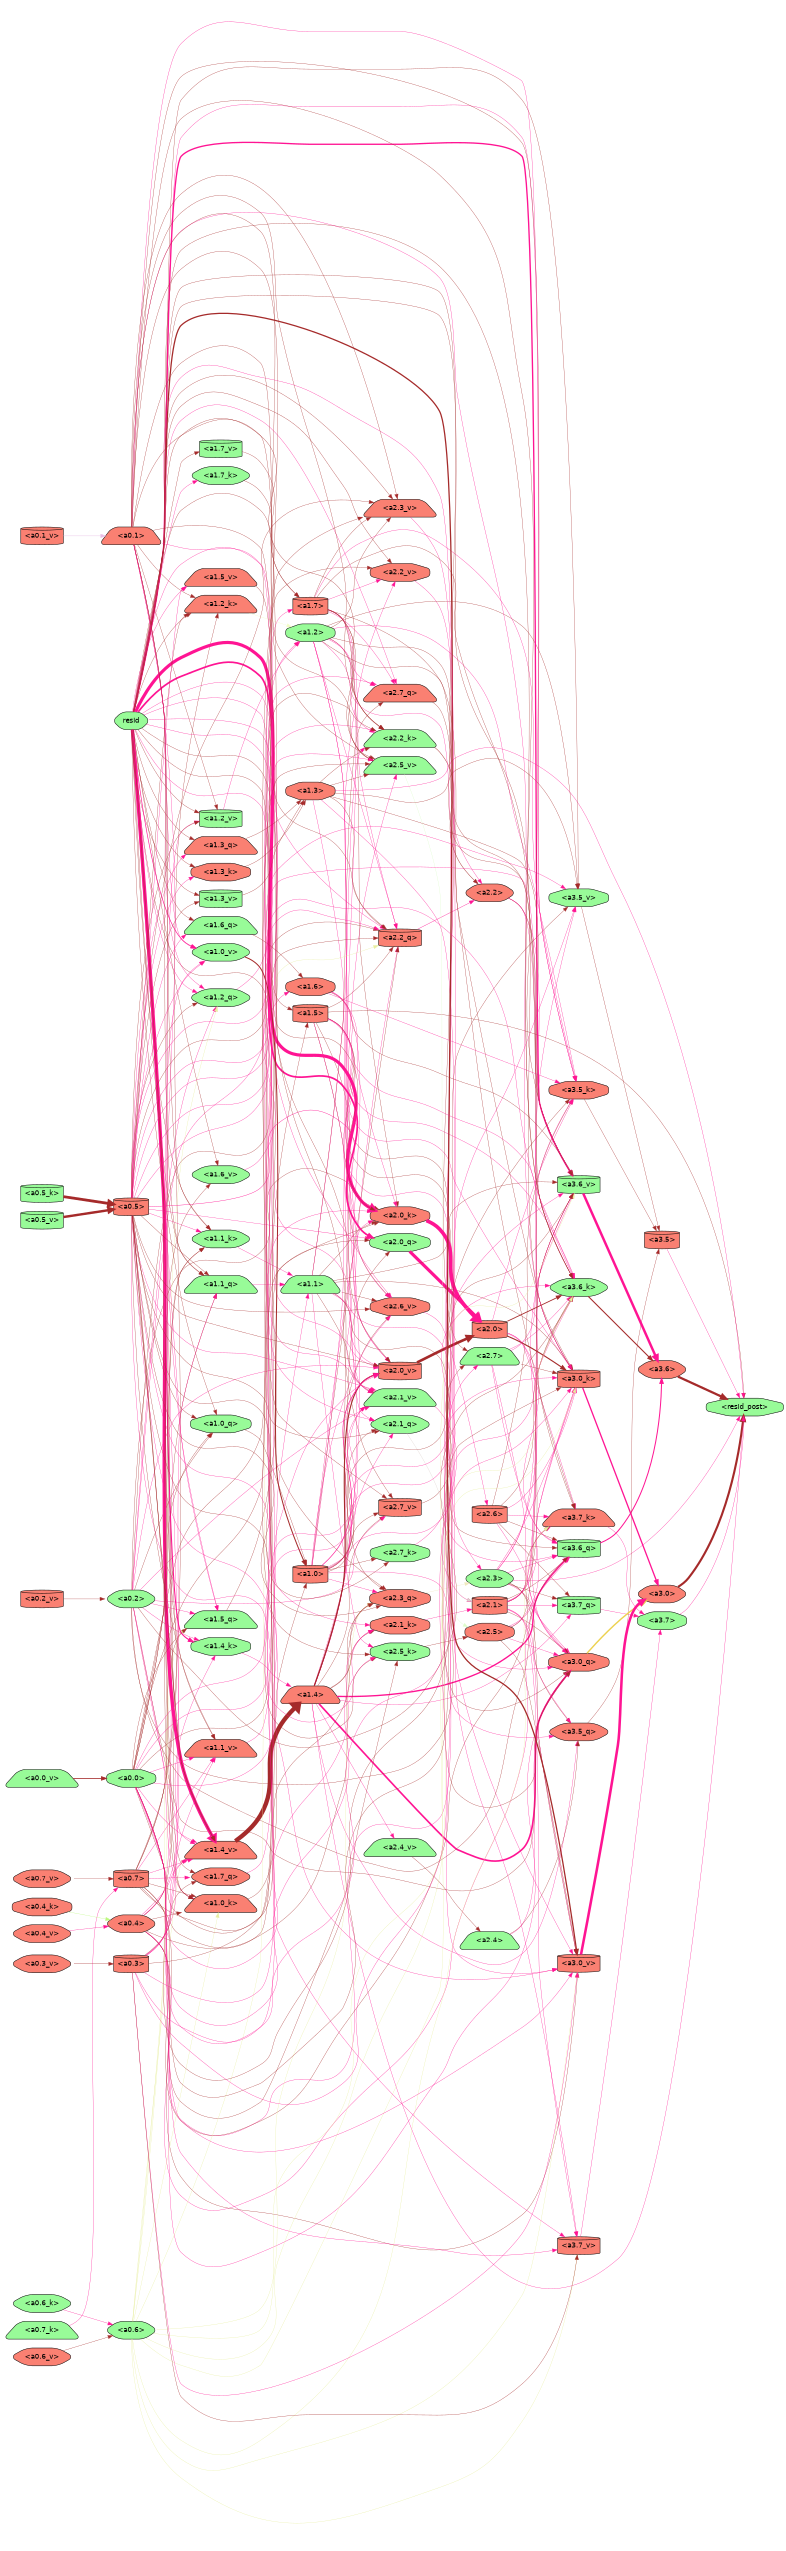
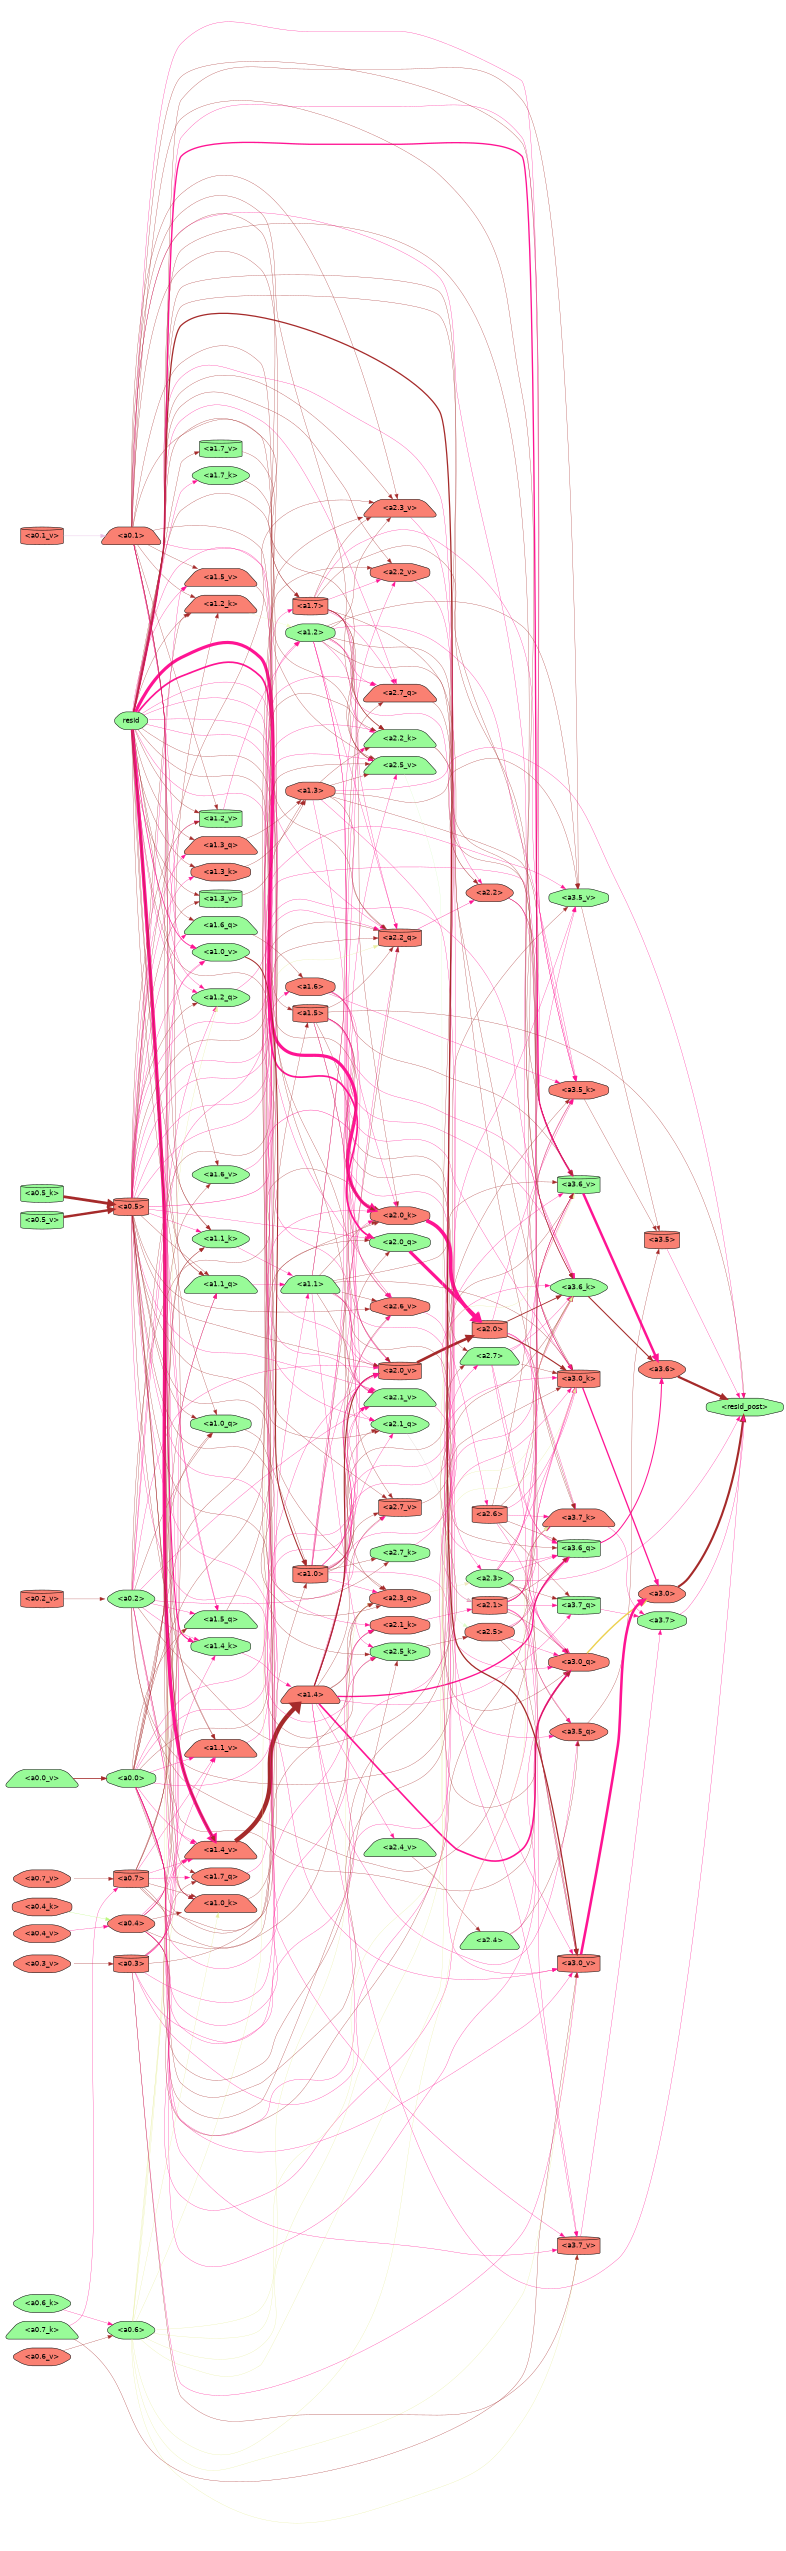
edge "<a0.1>" -> "<a1.5_v>": added
edge "<a0.7>" -> "<a3.0_v>": now "<a0.7_k>" -> "<a3.0_v>"
